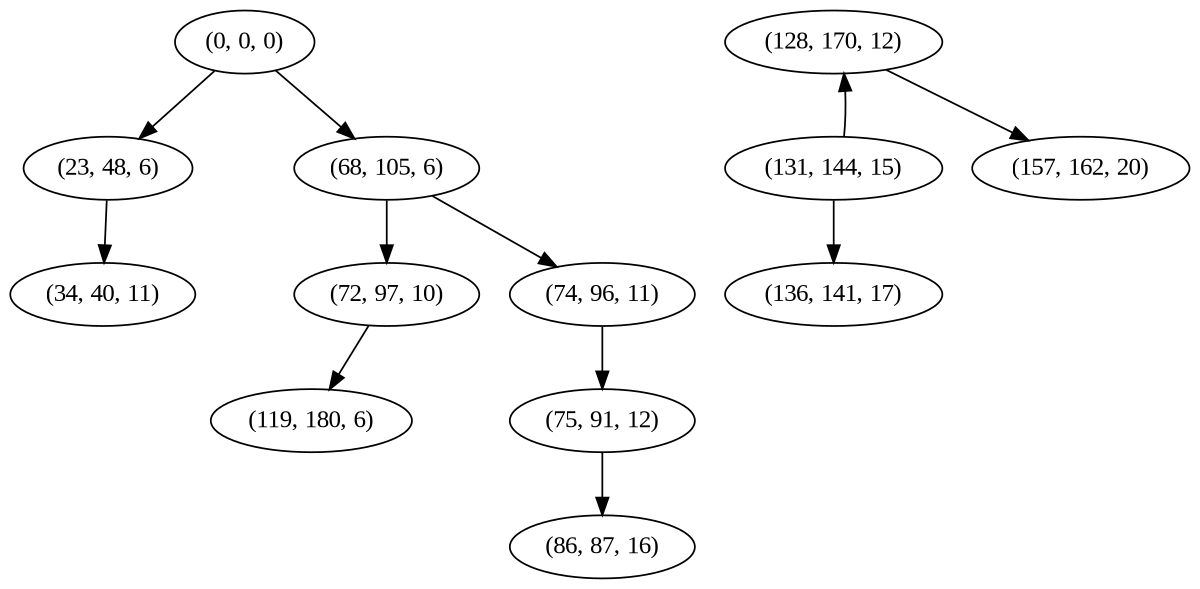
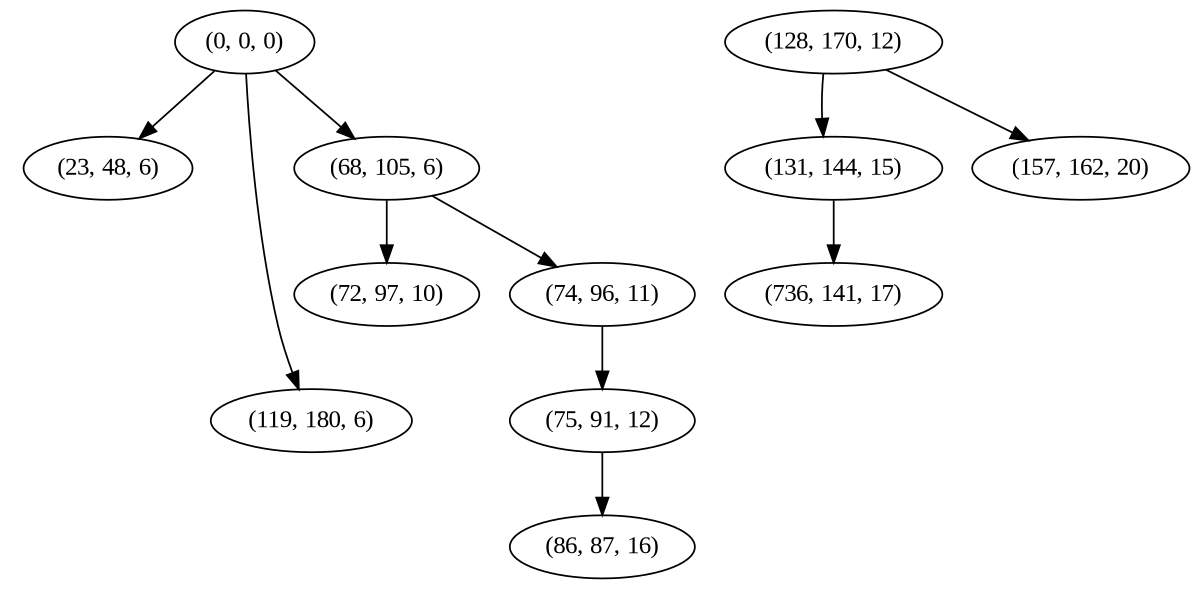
edge "(131, 144, 15)" -> "(128, 170, 12)": reversed
node "(34, 40, 11)": removed
node "(136, 141, 17)": label "(136, 141, 17)" -> "(736, 141, 17)"
edge "(72, 97, 10)" -> "(119, 180, 6)": now "(0, 0, 0)" -> "(119, 180, 6)"
